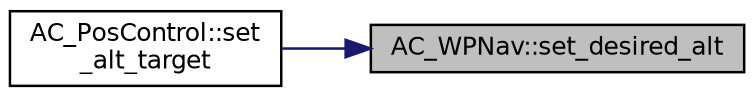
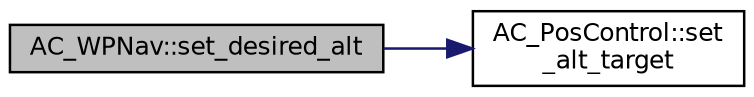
edge "AC_PosControl::set _alt_target" -> "AC_WPNav::set_desired_alt": reversed
